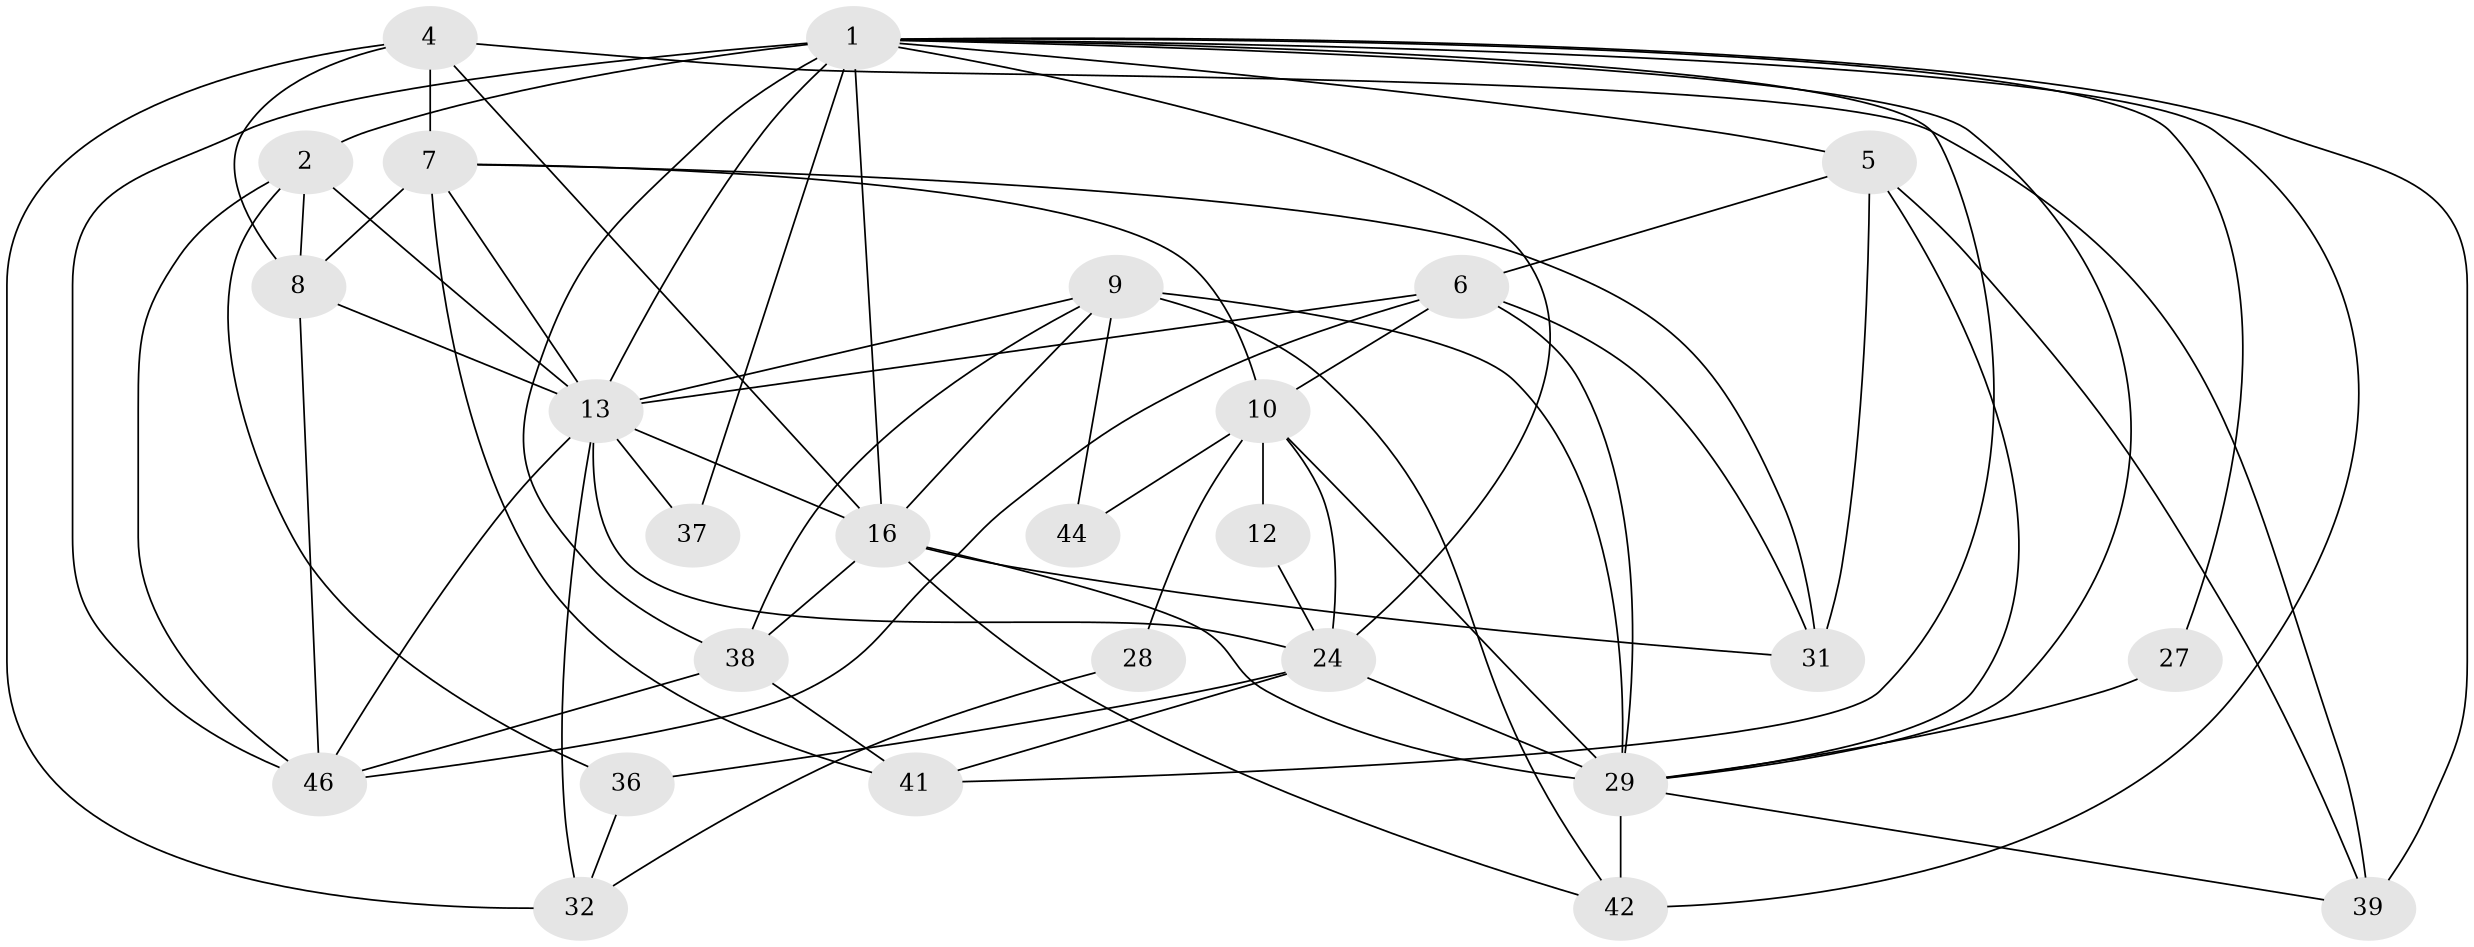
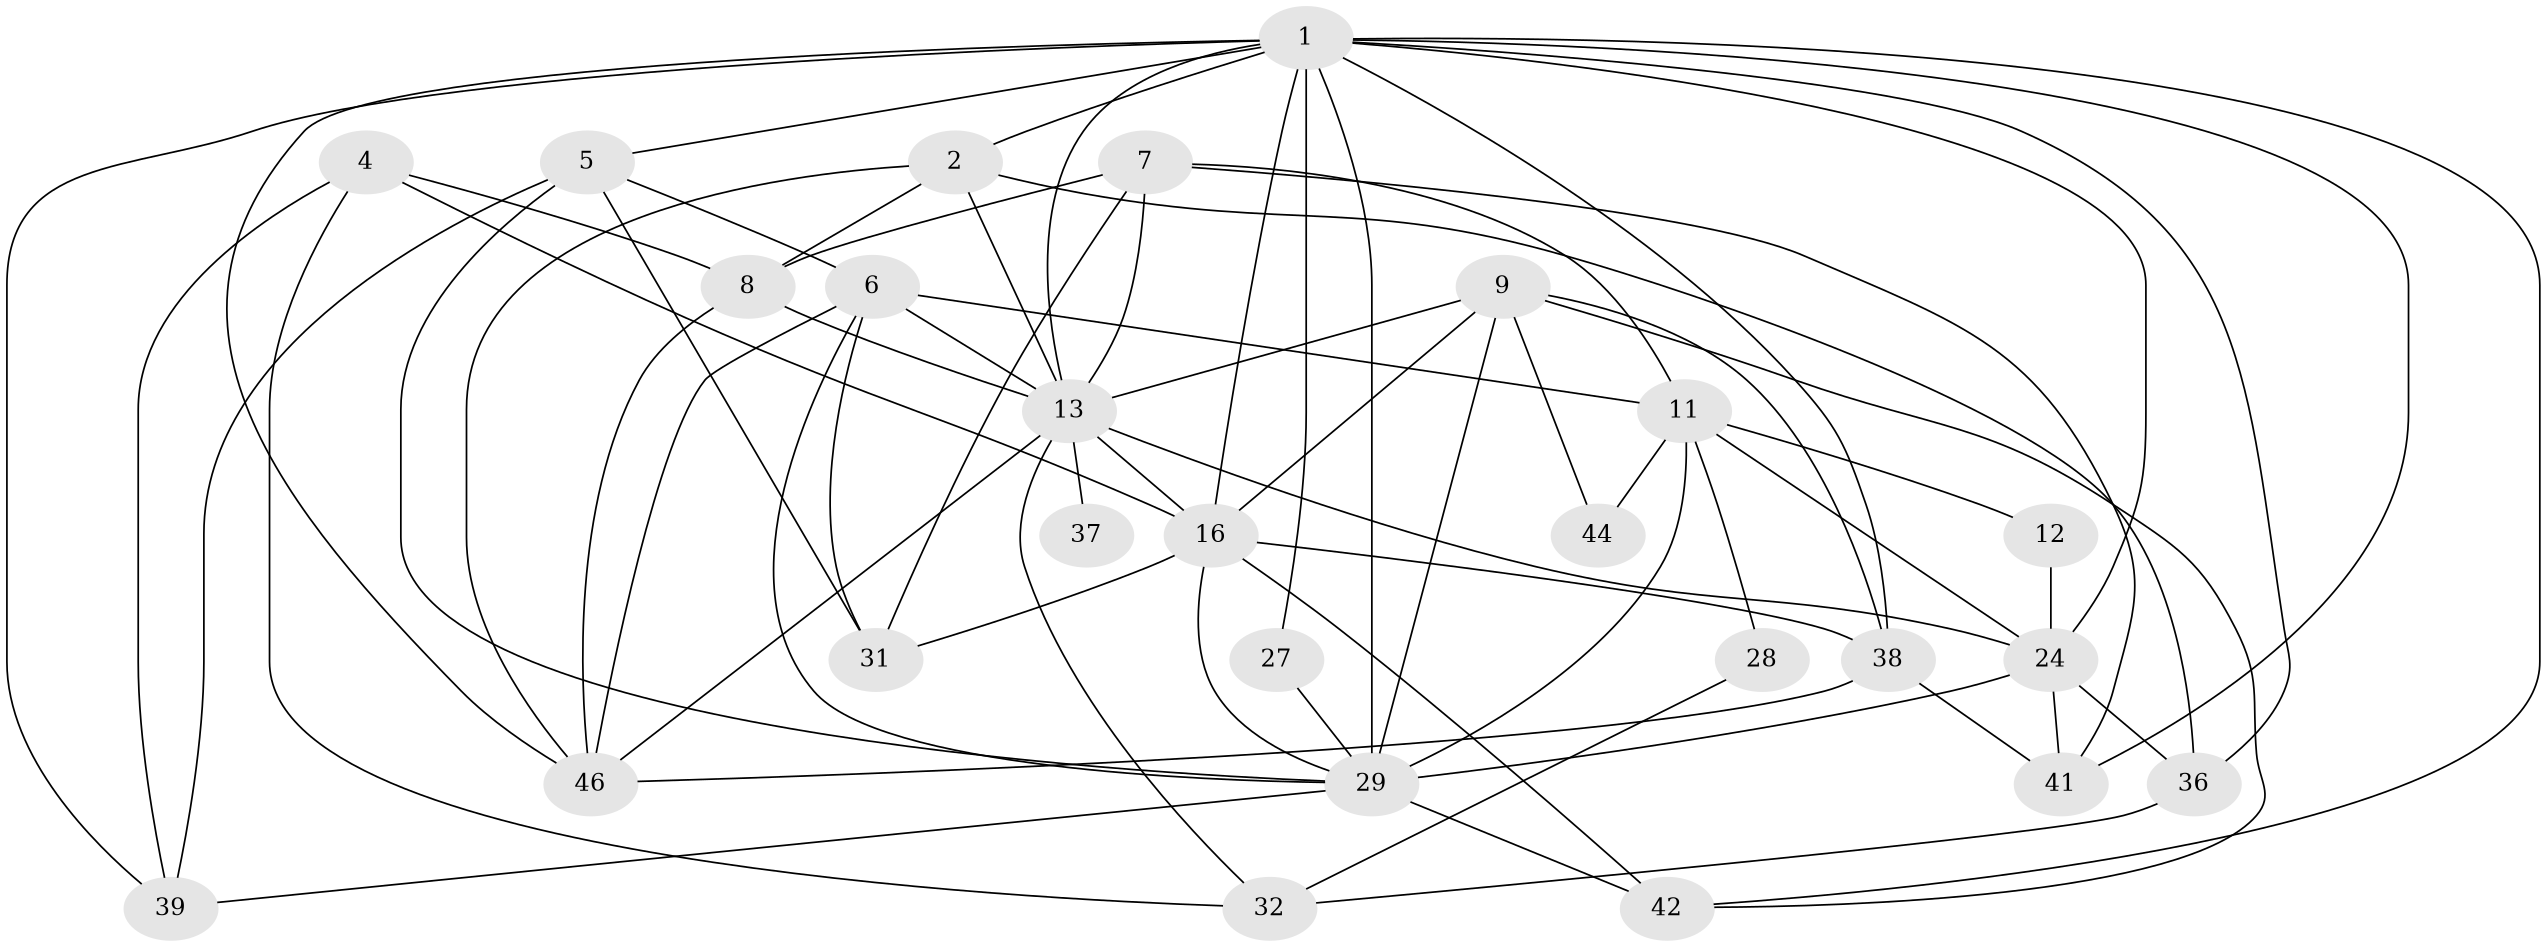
edge "4" -- "7": removed
edge "1" -- "37": now "1" -- "36"
node "10": label "10" -> "11"
